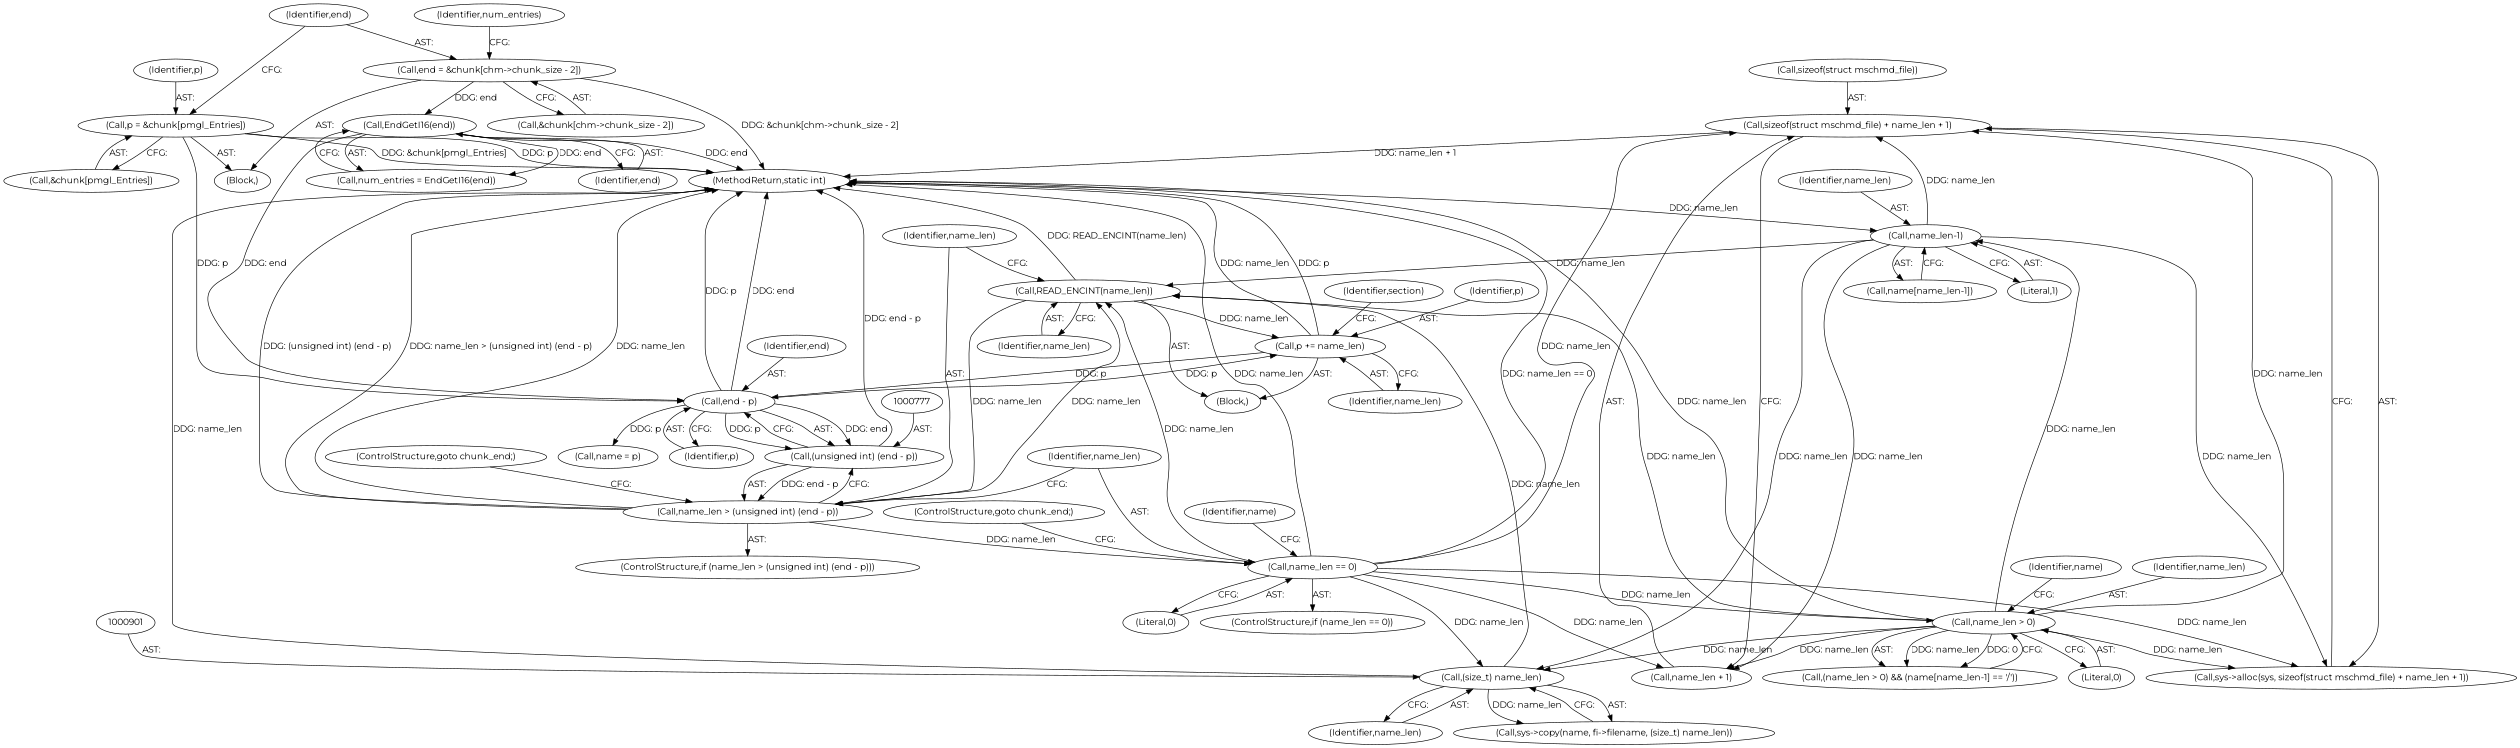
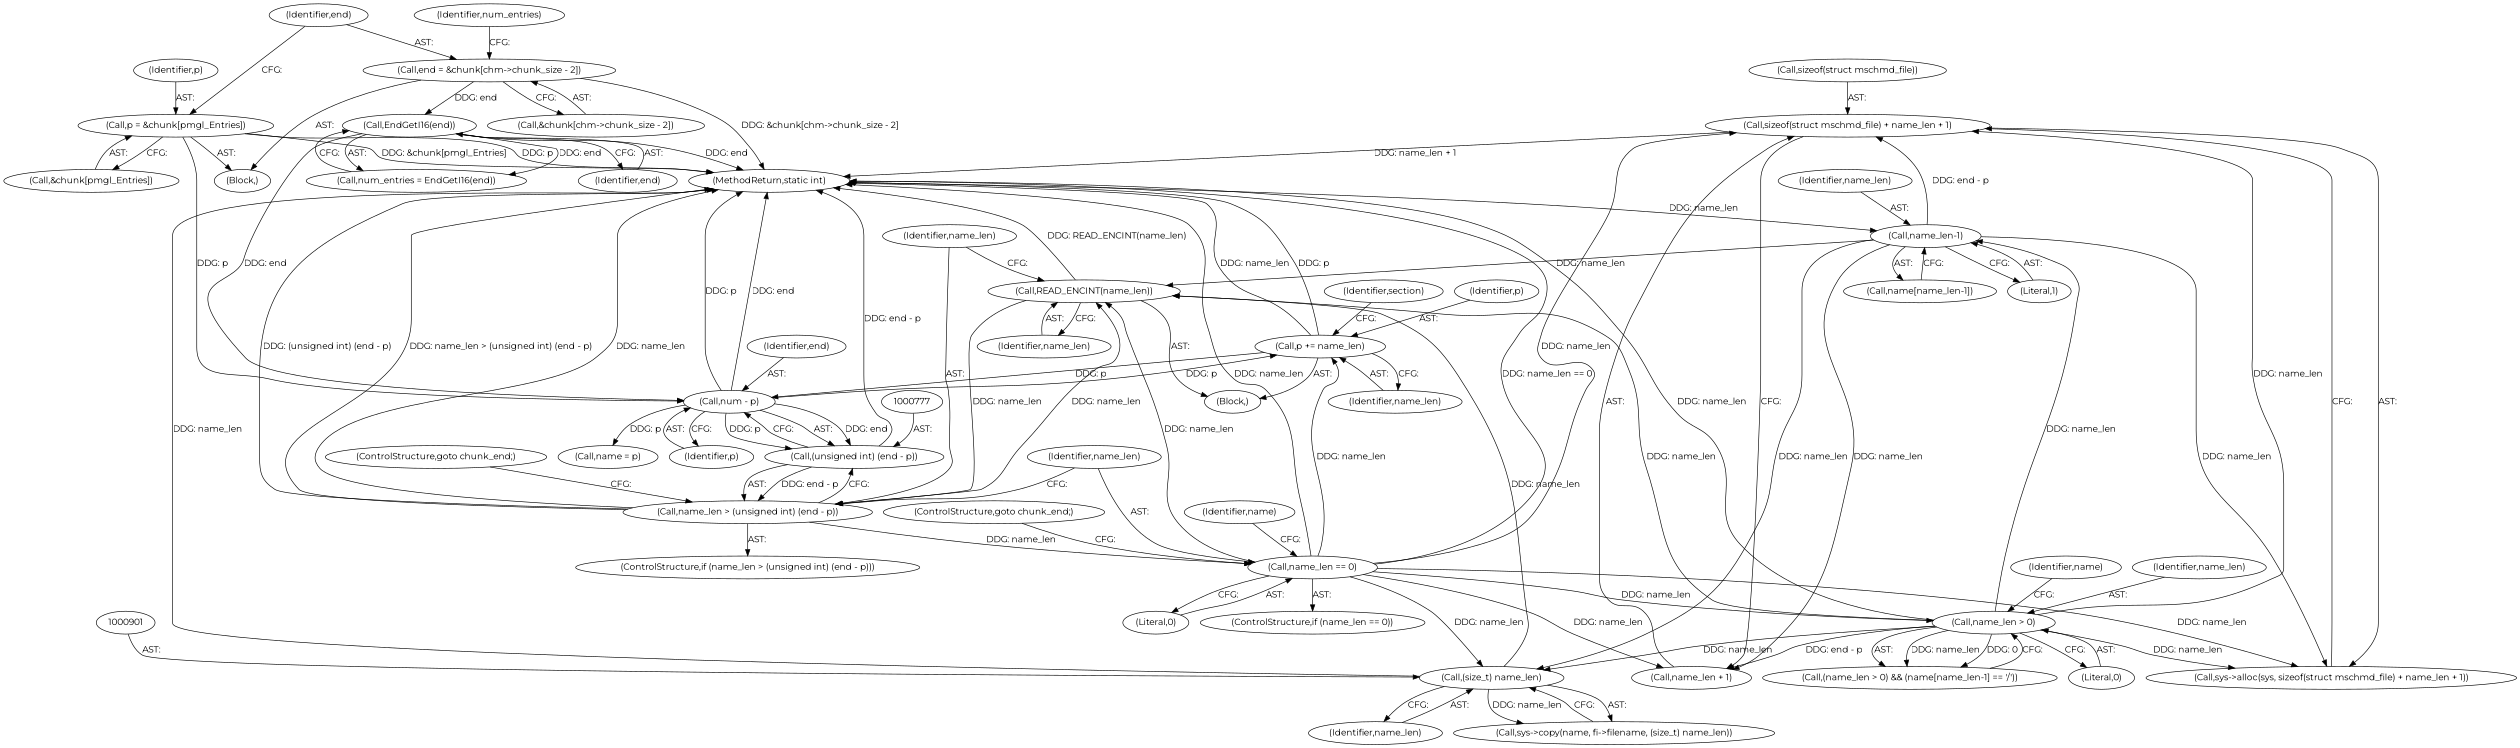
edge "(Call,name_len-1)" -> "(Call,sizeof(struct mschmd_file) + name_len + 1)": label "DDG: name_len" -> "DDG: end - p"
edge "(Call,READ_ENCINT(name_len))" -> "(Call,p += name_len)": now "(Call,name_len == 0)" -> "(Call,p += name_len)"
node "(Call,end - p)": label "(Call,end - p)" -> "(Call,num - p)"
edge "(Call,name_len > 0)" -> "(Call,name_len + 1)": label "DDG: name_len" -> "DDG: end - p"
